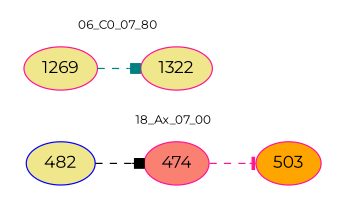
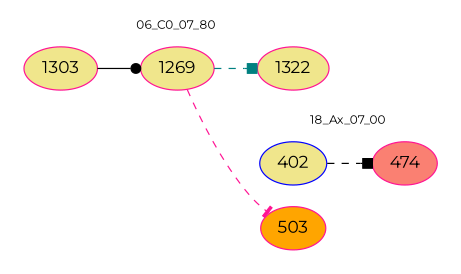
node "1303": added
node "482": label "482" -> "402"
edge "474" -> "503": now "1269" -> "503"
